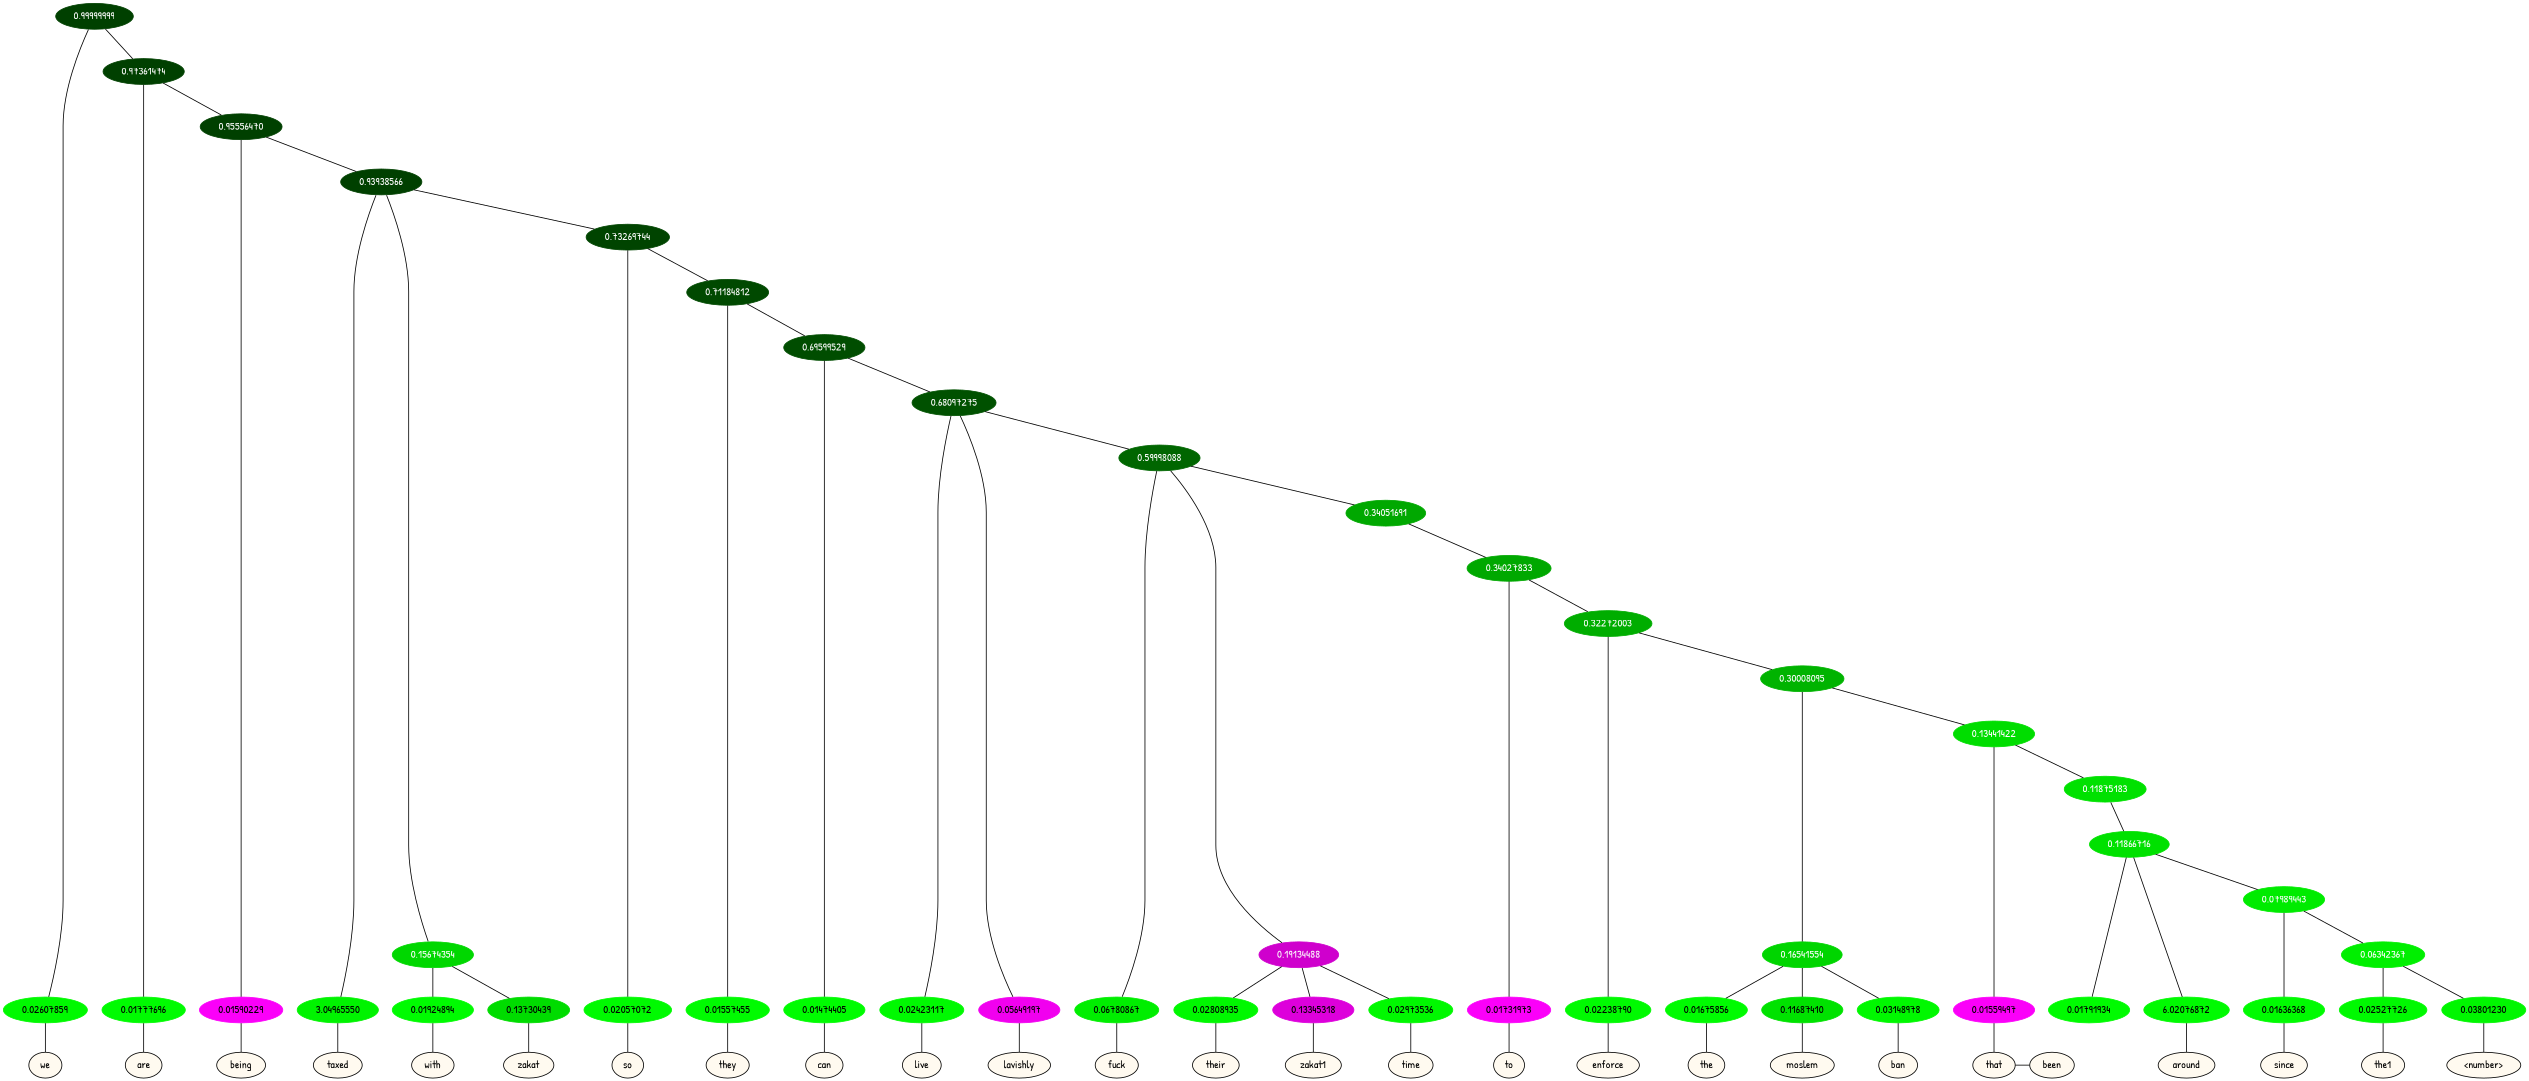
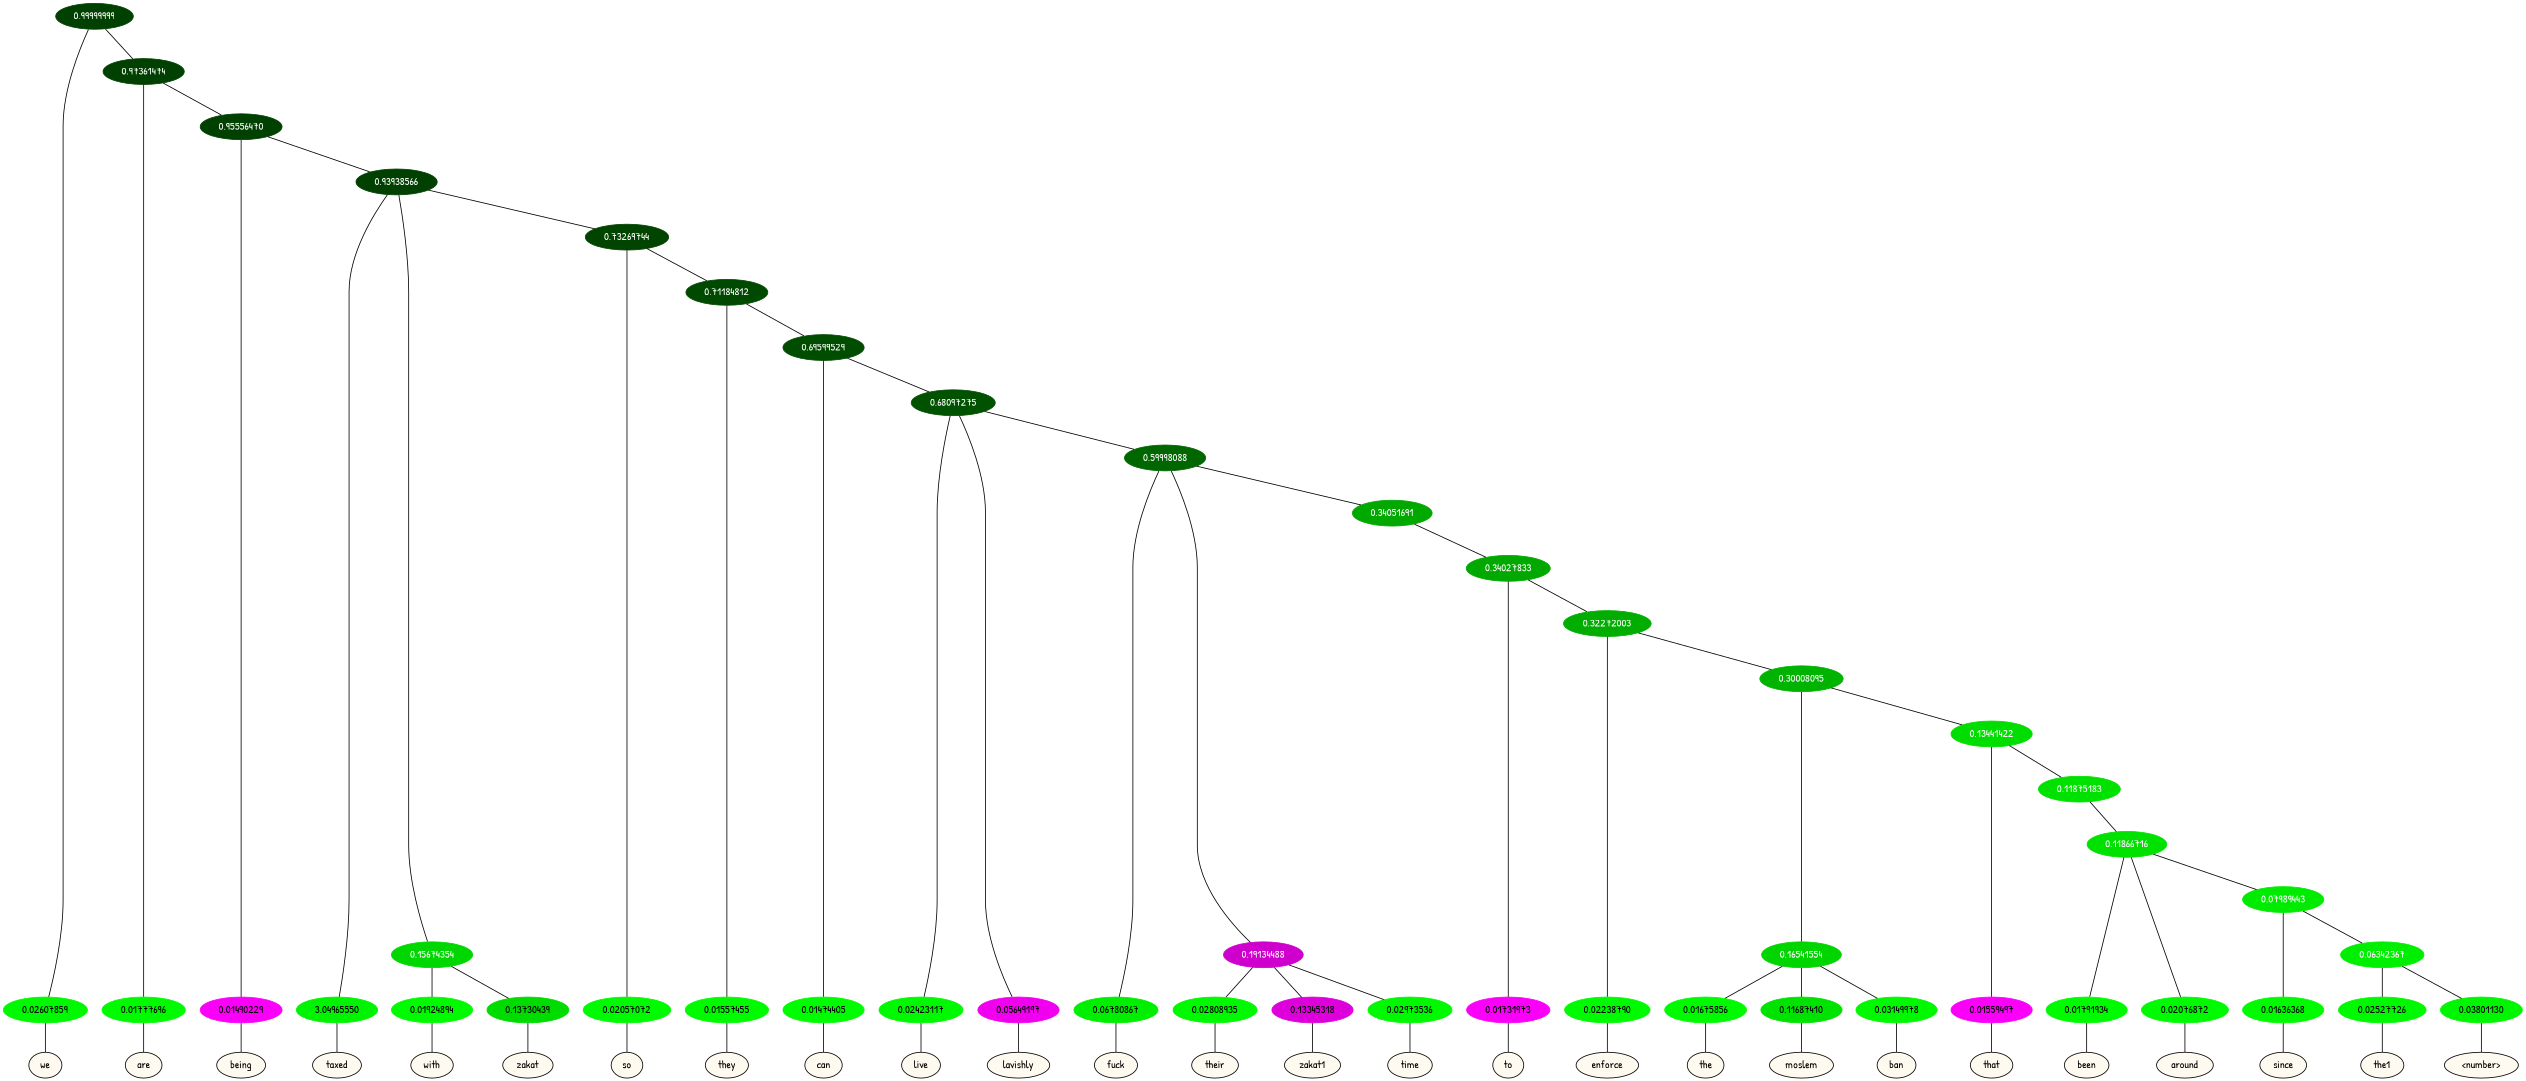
node "0.01590229": label "0.01590229" -> "0.01490229"
node "0.03148978": label "0.03148978" -> "0.03149978"
node "6.02076872": label "6.02076872" -> "0.02076872"
node "0.03801230": label "0.03801230" -> "0.03801130"
edge "that" -- "been": now "0.01791934" -- "been"
